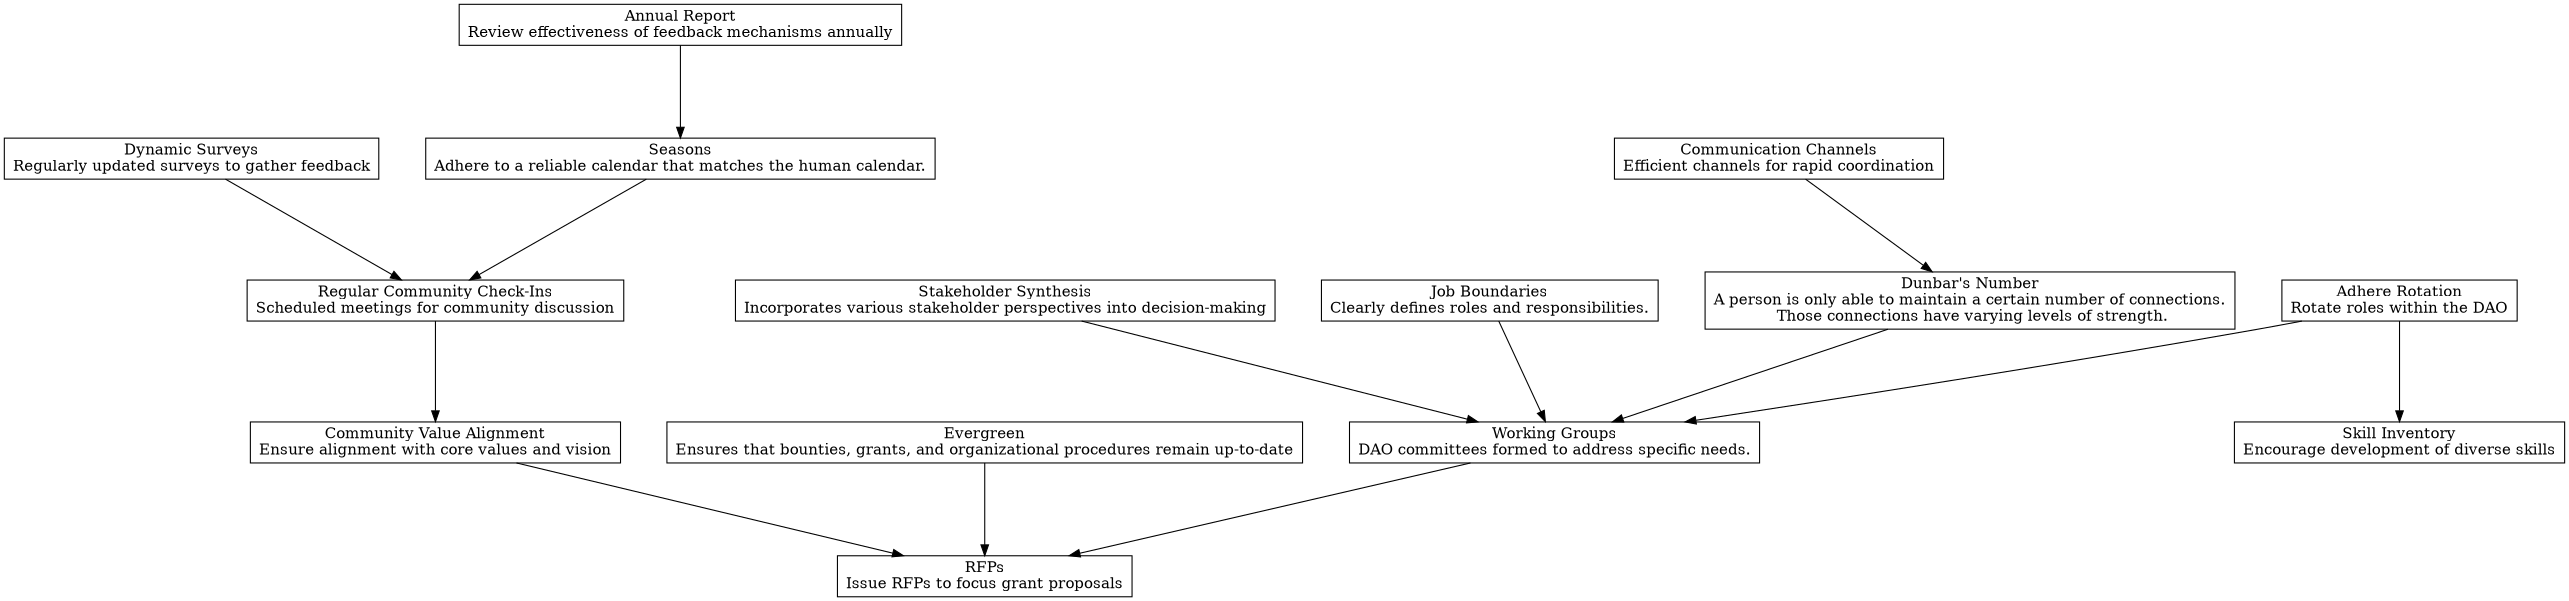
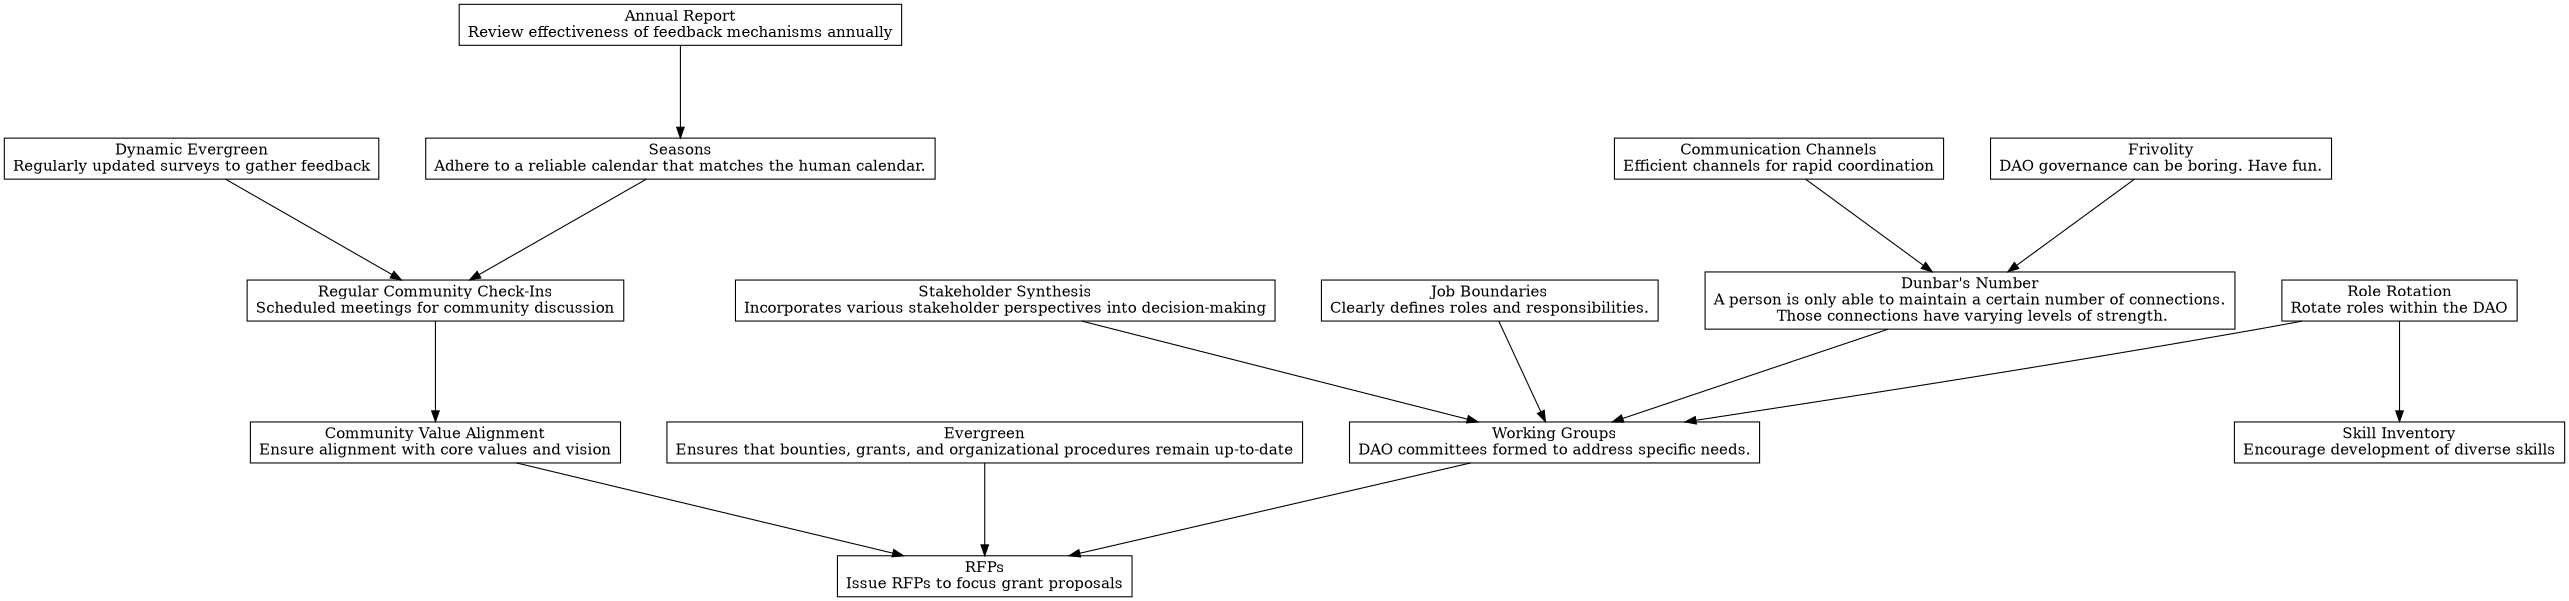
node "Dynamic Surveys Regularly updated surveys to gather feedback": label "Dynamic Surveys Regularly updated surveys to gather feedback" -> "Dynamic Evergreen Regularly updated surveys to gather feedback"
node "Frivolity DAO governance can be boring. Have fun.": added
node "Adhere Rotation Rotate roles within the DAO": label "Adhere Rotation Rotate roles within the DAO" -> "Role Rotation Rotate roles within the DAO"
